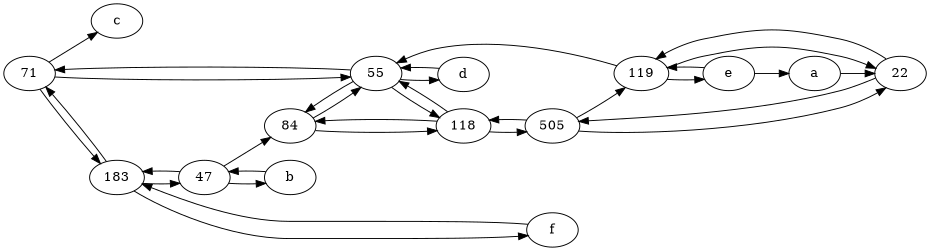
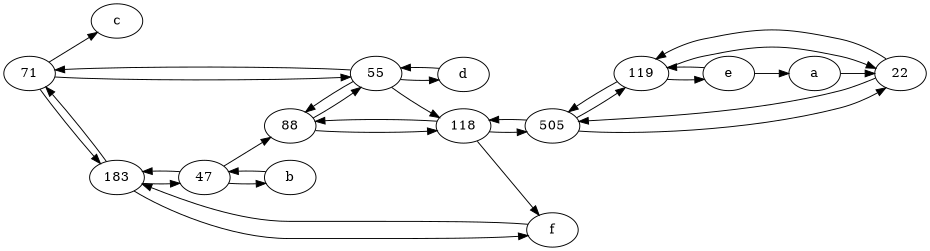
edge "119" -> "55": now "119" -> "505"
edge "118" -> "55": now "118" -> "f"
node "84": label "84" -> "88"
